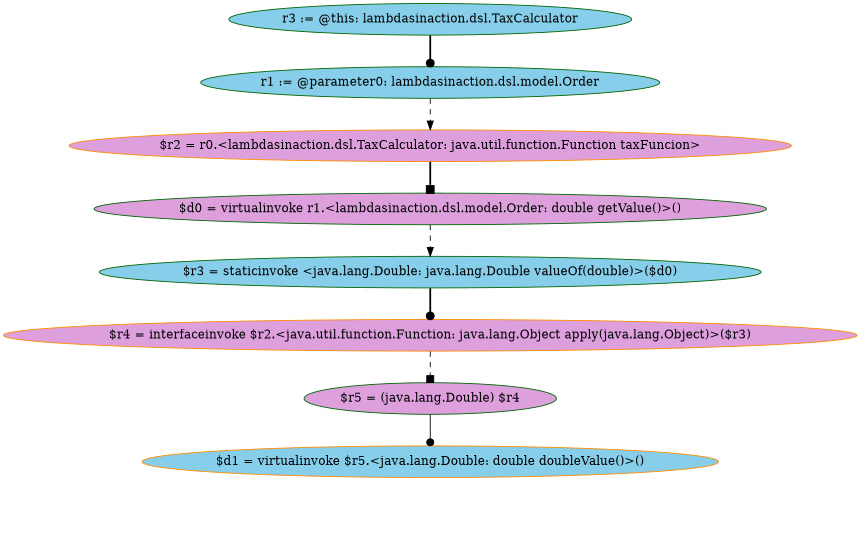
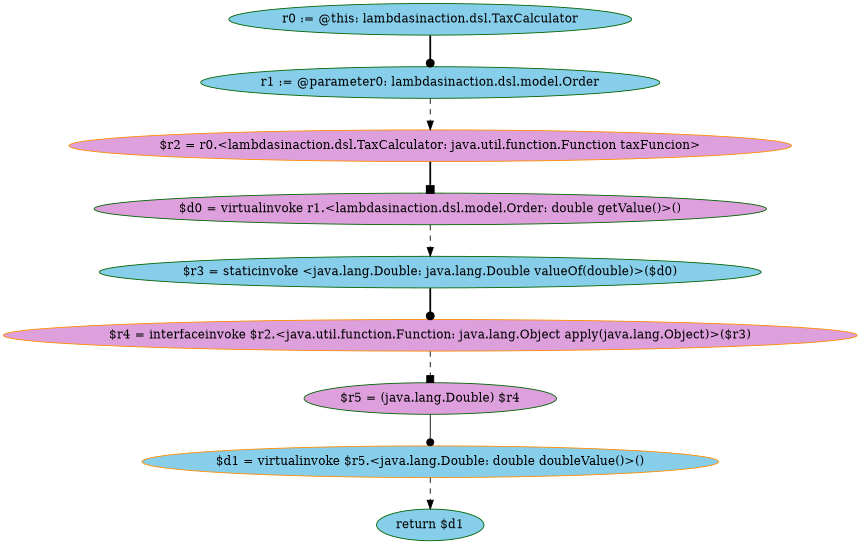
node "r3 := @this: lambdasinaction.dsl.TaxCalculator": label "r3 := @this: lambdasinaction.dsl.TaxCalculator" -> "r0 := @this: lambdasinaction.dsl.TaxCalculator"
node "return $d1": added
